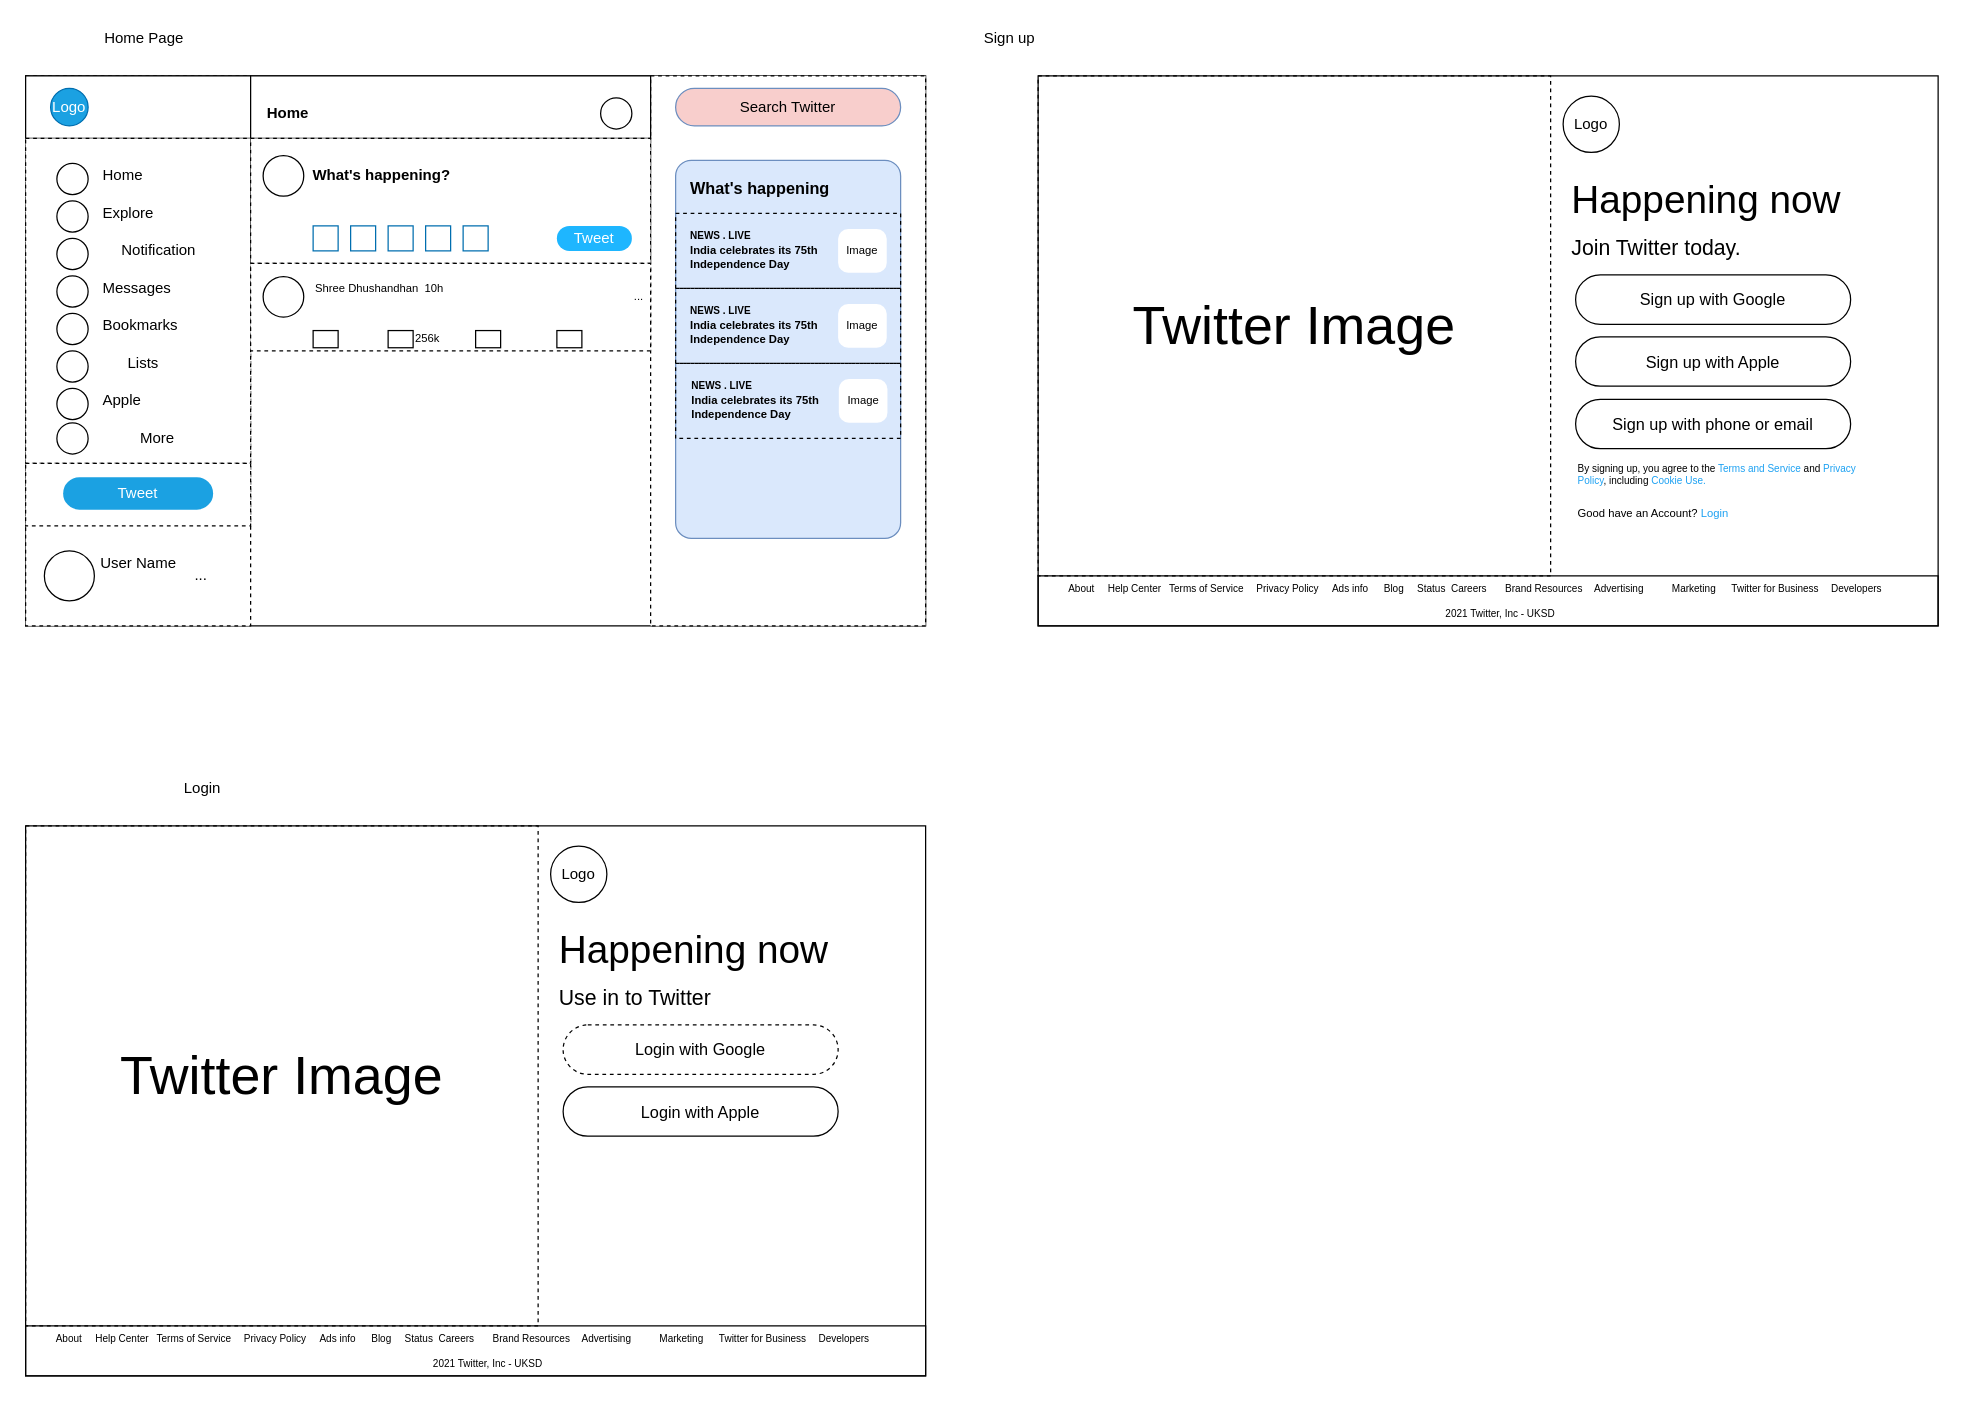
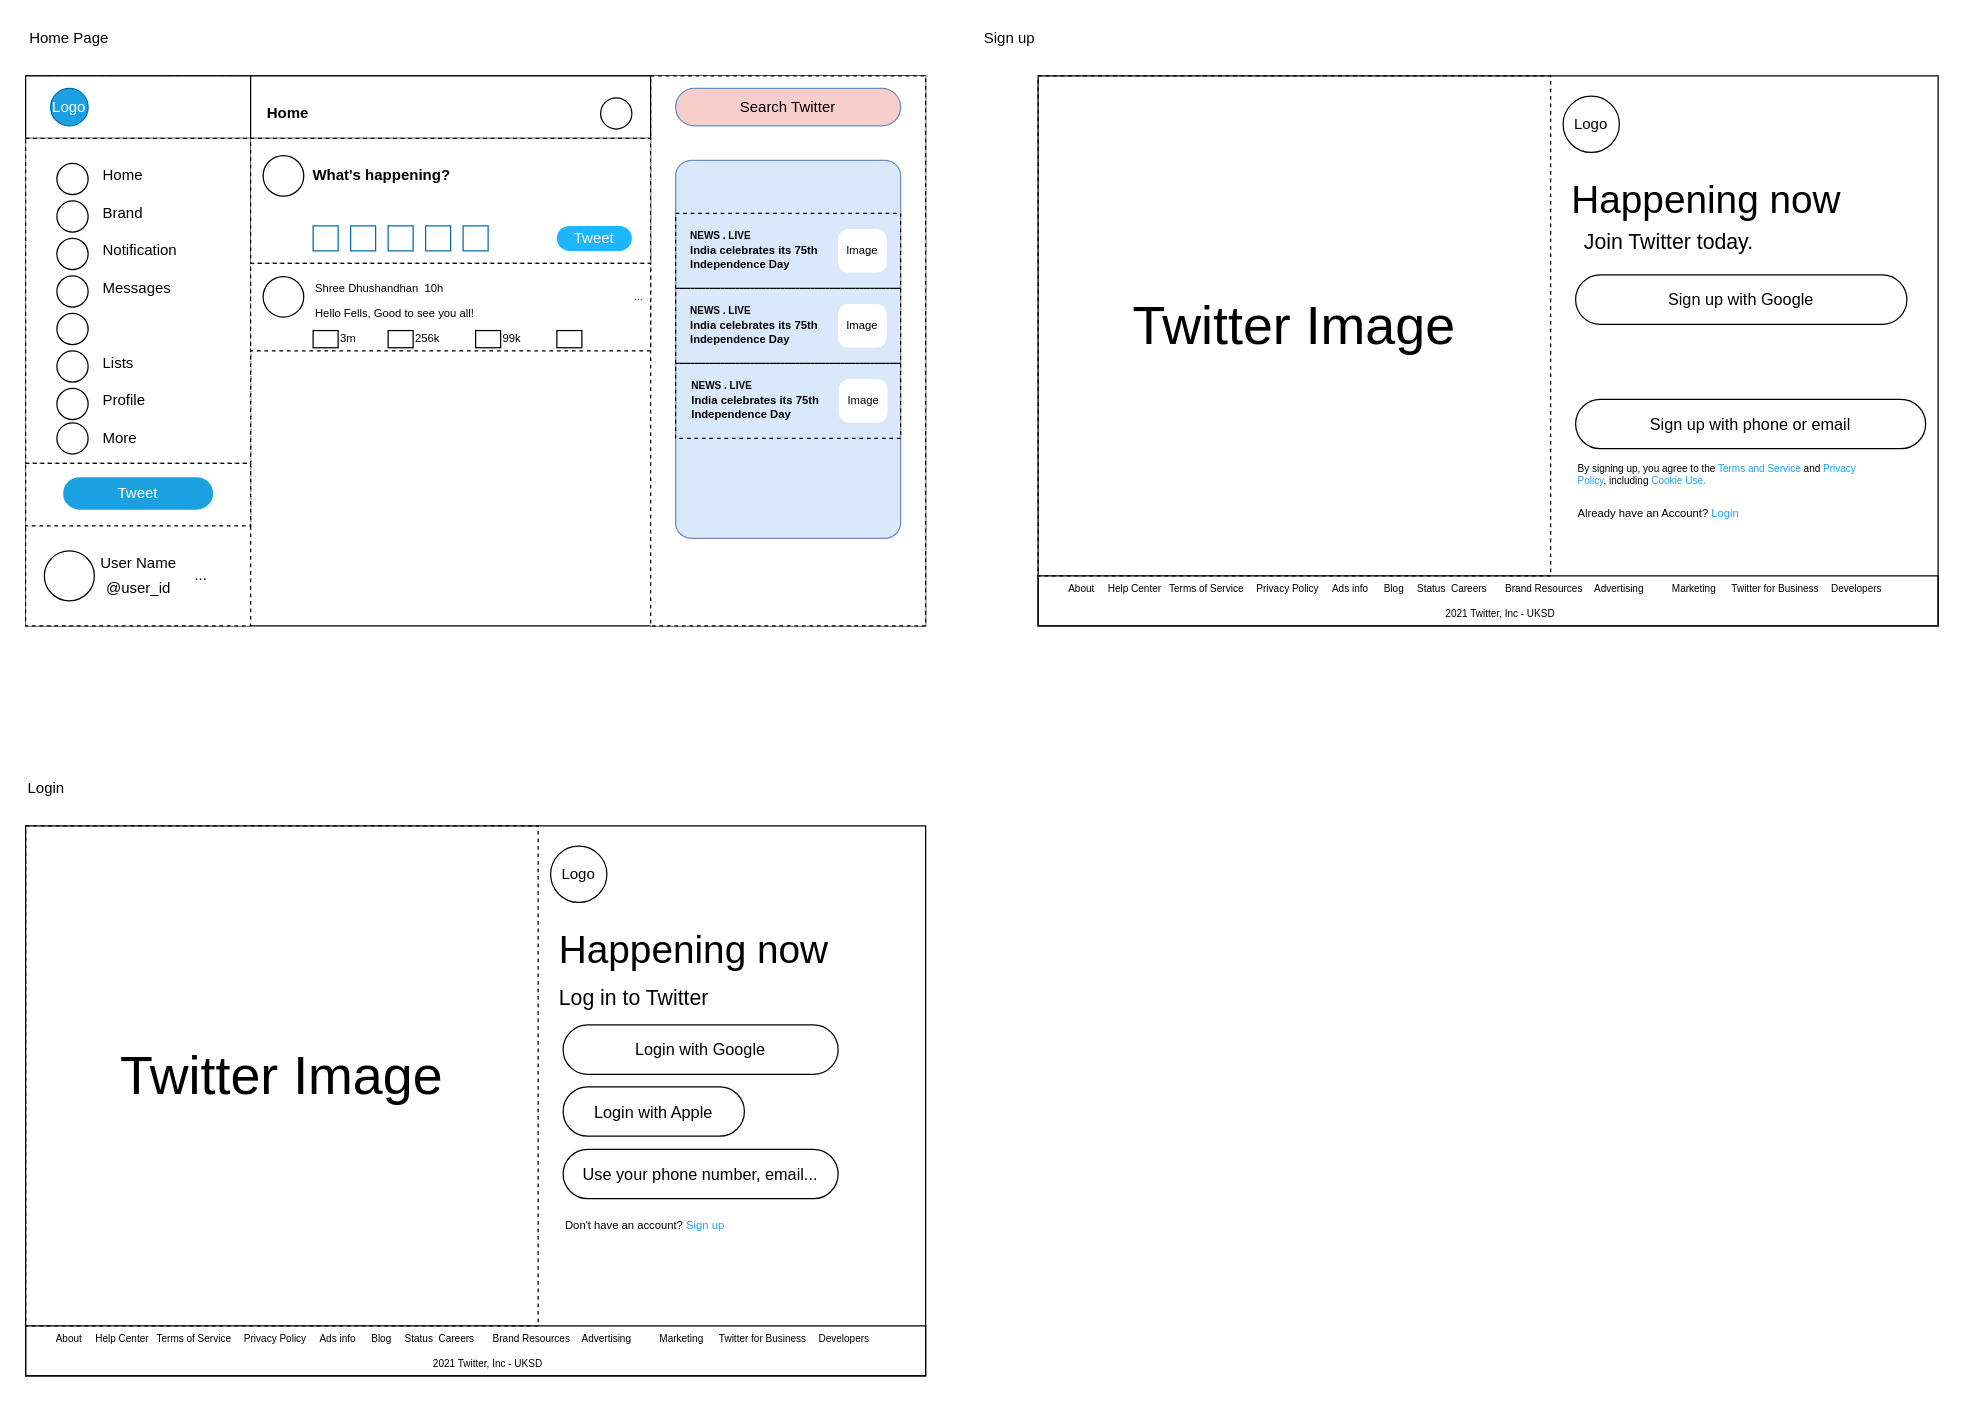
node "Home Page": moved (144, 38) -> (69, 38)
node "What's happening": removed
node "Explore": label "Explore" -> "Brand"
node "Join Twitter today.": moved (1710, 249) -> (1723, 243)
node "Notification": moved (169, 251) -> (151, 251)
node "Sign up with Google": size 275x49 -> 331x49
node "Hello Fells, Good to see you all!": added
node "Bookmarks": removed
node "3m": added
node "99k": added
node "Sign up with Apple": removed
node "Lists": moved (157, 363) -> (132, 363)
node "Apple": label "Apple" -> "Profile"
node "Sign up with phone or email": size 275x49 -> 350x49
node "More": moved (169, 438) -> (132, 438)
node "Good have an Account? Login": label "Good have an Account? Login" -> "Already have an Account? Login"
node "@user_id": added
node "Login": moved (244, 788) -> (88, 788)
node "Use in to Twitter": label "Use in to Twitter" -> "Log in to Twitter"
node "Login with Google": style dashed -> solid
node "Login with Apple": size 275x49 -> 181x49
node "Use your phone number, email...": added
node "Don't have an account? Sign up": added
